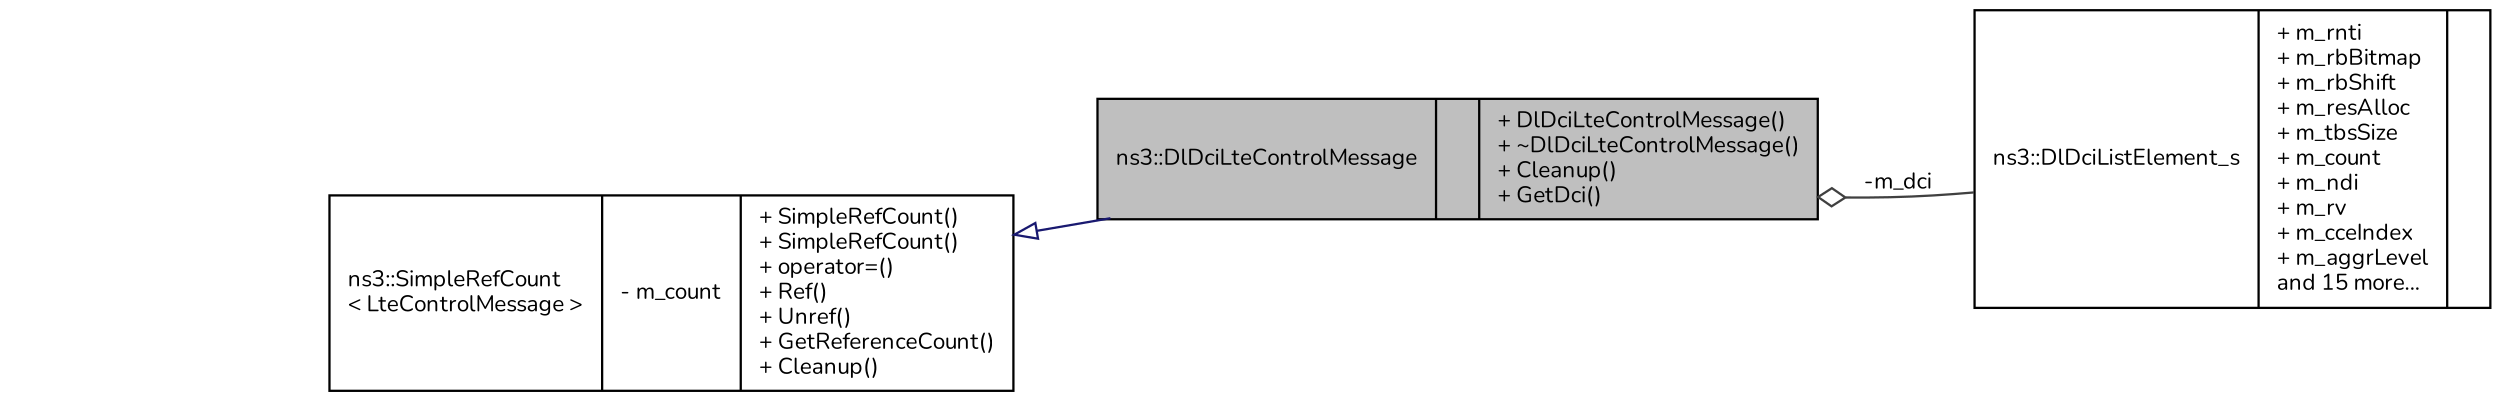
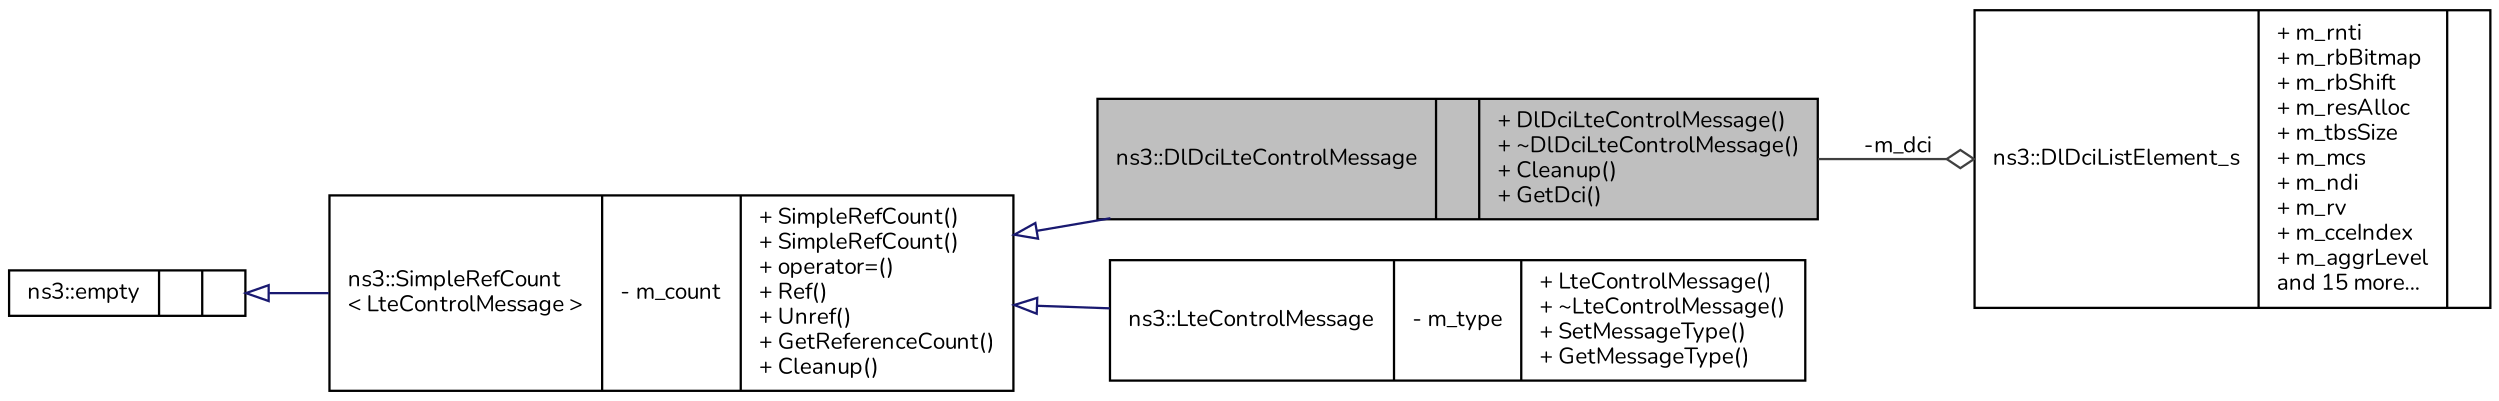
node "ns3::DlDciListElement_s": text "+ m_count" -> "+ m_mcs"
edge "ns3::DlDciListElement_s" -> "ns3::DlDciLteControlMessage": reversed
node "ns3::empty": added
node "ns3::LteControlMessage": added
